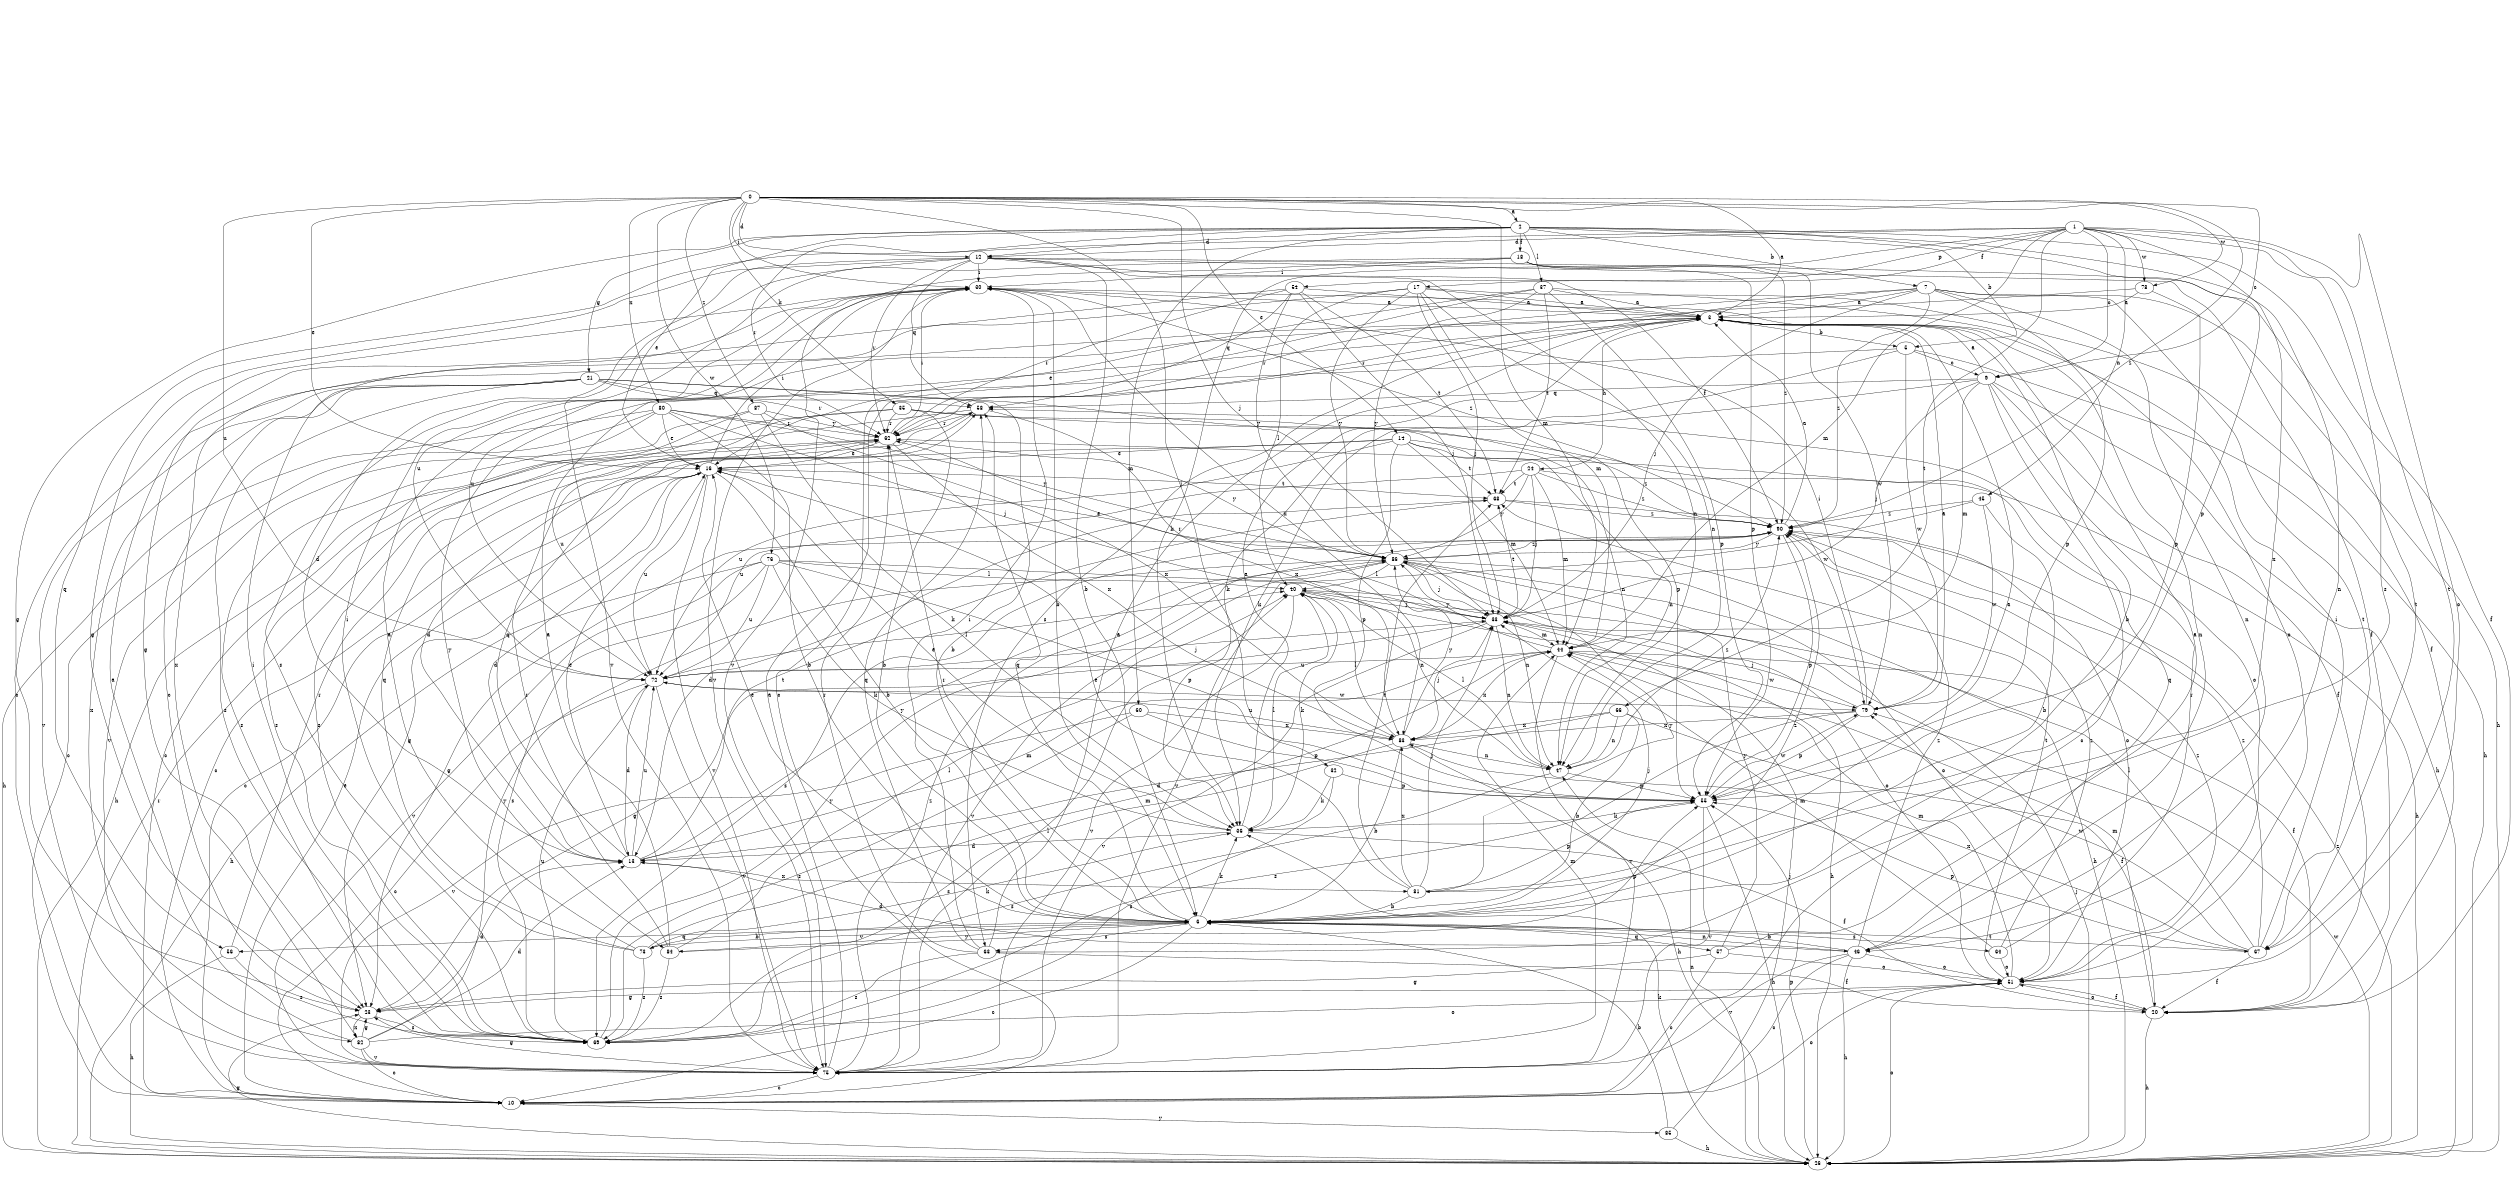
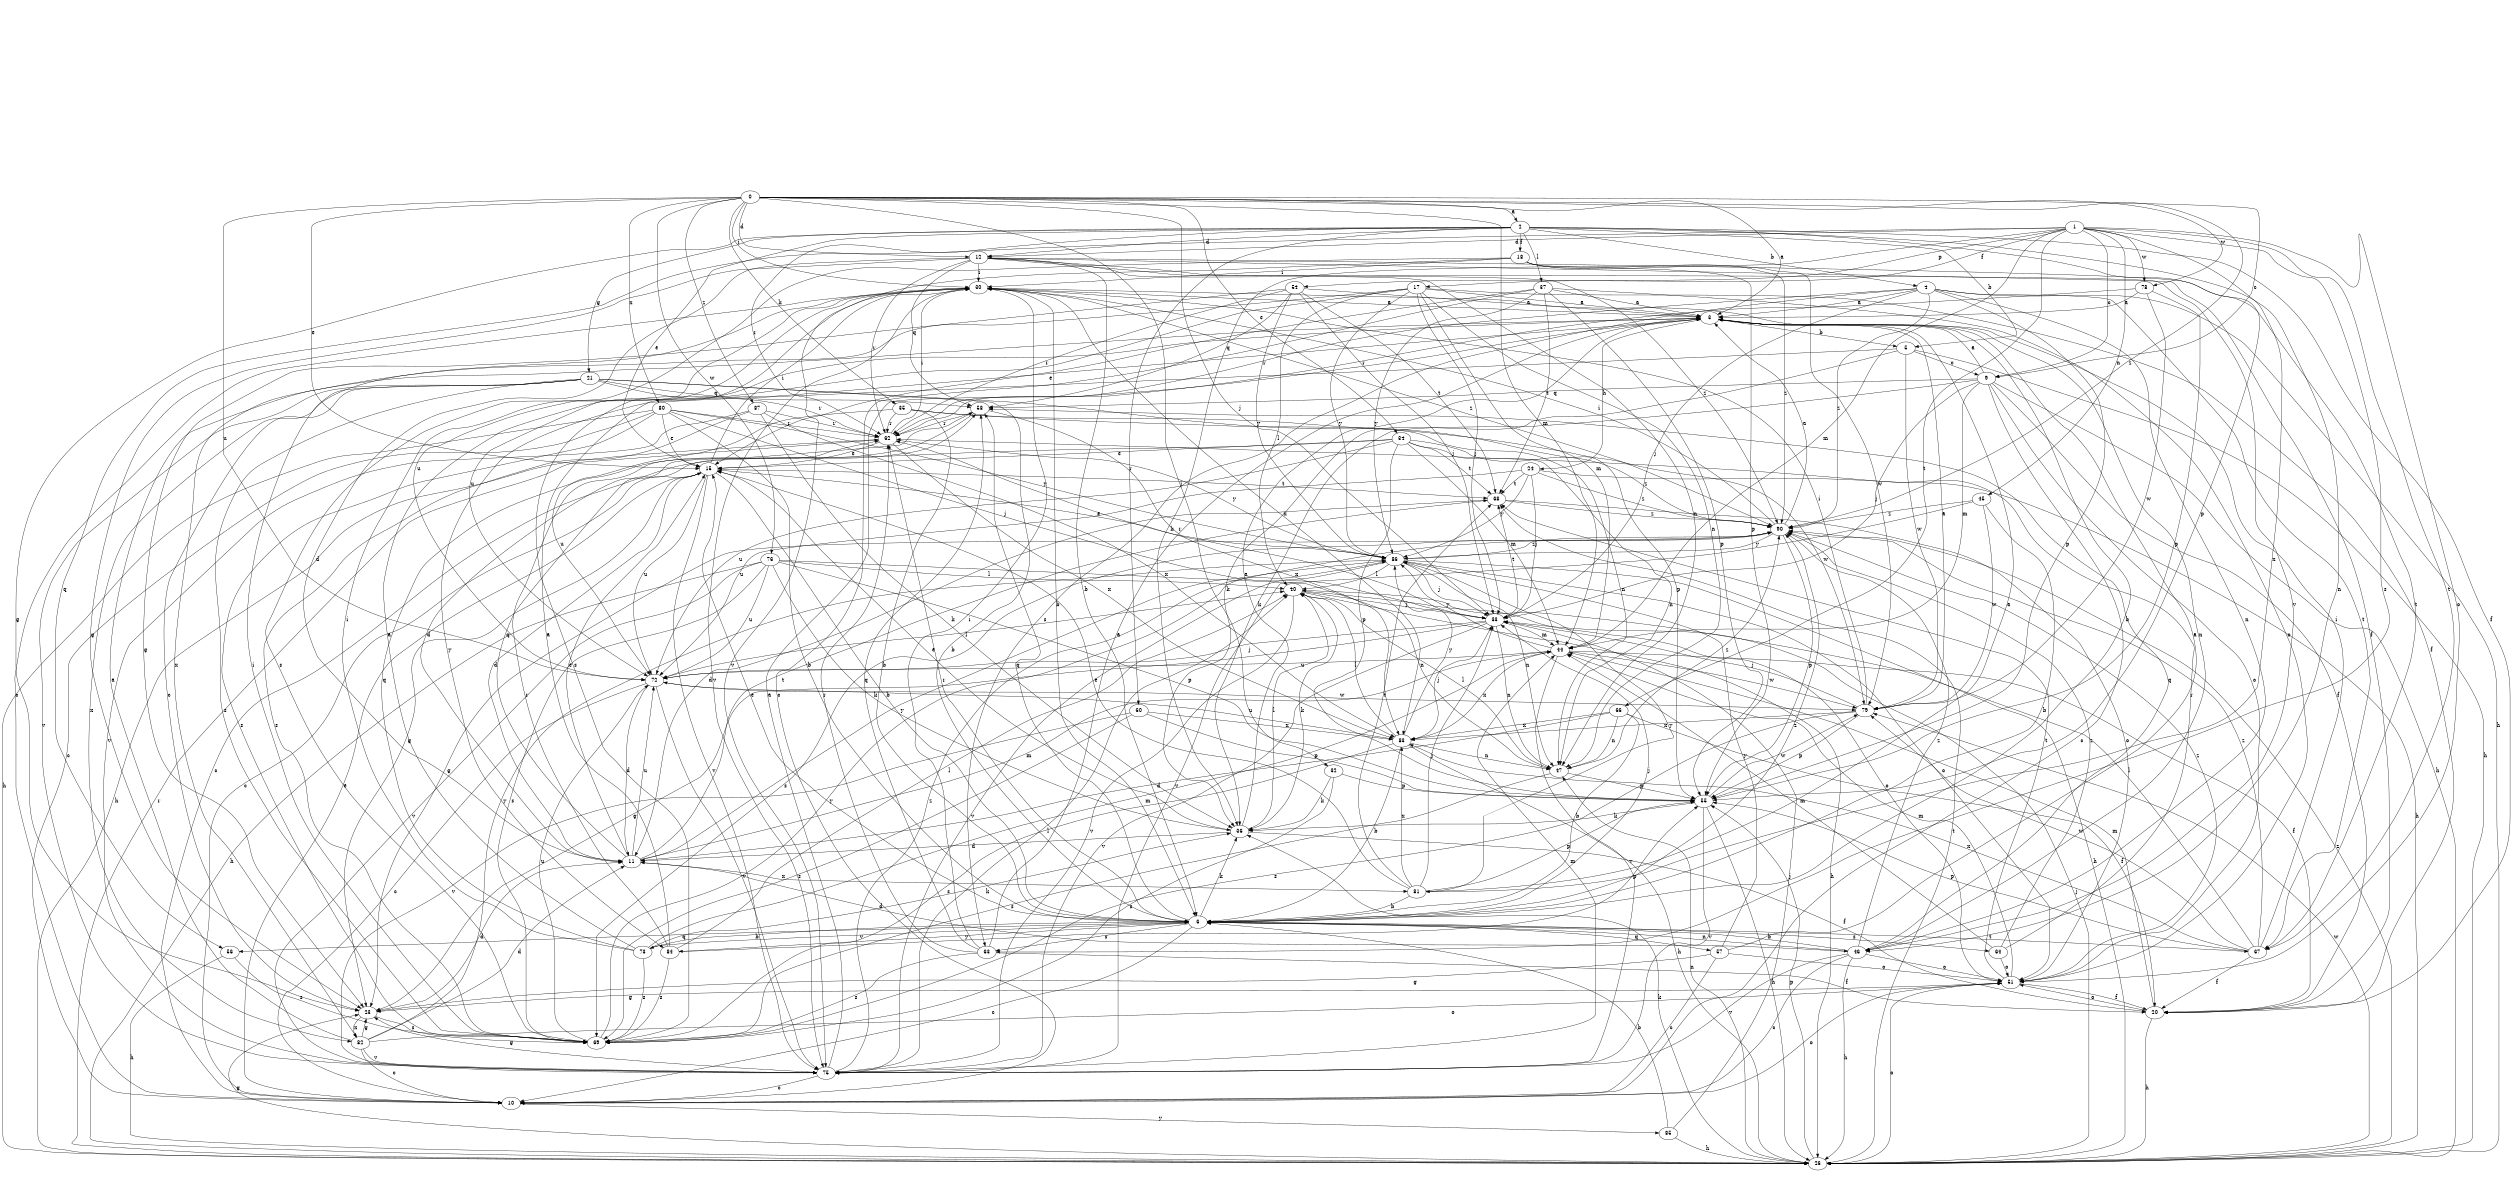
node "7": label "7" -> "4"
edge "90" -> "30": added, label "i"
edge "12" -> "90": label "f" -> "z"
edge "87" -> "62": label "y" -> "r"
node "14": label "14" -> "34"
node "16": label "16" -> "15"
edge "2" -> "60": label "m" -> "r"
edge "56" -> "62": removed, label "r"
edge "12" -> "75": now "12" -> "46"
edge "24" -> "44": removed, label "m"
edge "78" -> "79": added, label "w"
edge "35" -> "69": now "17" -> "69"
edge "58" -> "10": removed, label "c"
edge "72" -> "33": reversed
edge "26" -> "68": added, label "t"
node "13": label "13" -> "11"
